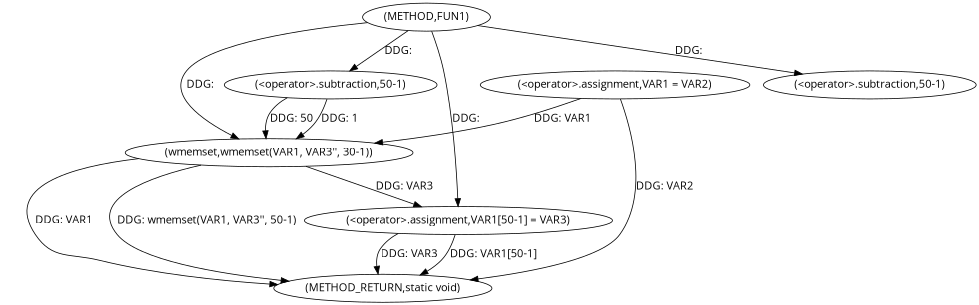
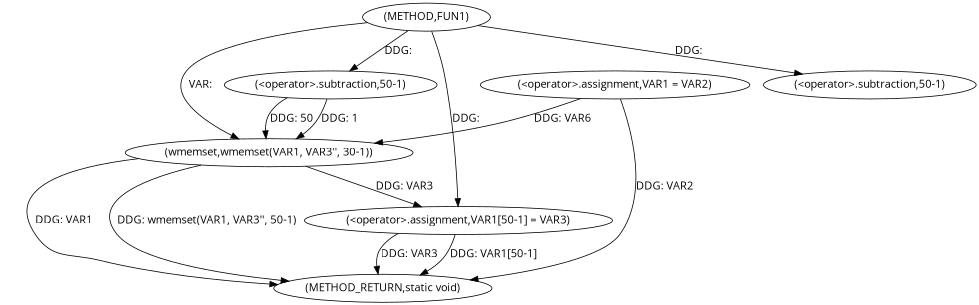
edge "(METHOD,FUN1)" -> "(wmemset,wmemset(VAR1, VAR3'', 30-1))": label "DDG: " -> "VAR: "
edge "(<operator>.assignment,VAR1 = VAR2)" -> "(wmemset,wmemset(VAR1, VAR3'', 30-1))": label "DDG: VAR1" -> "DDG: VAR6"
